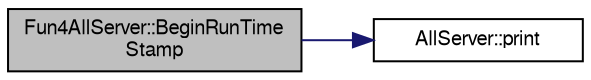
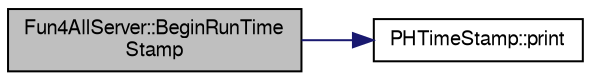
node "AllServer::print": label "AllServer::print" -> "PHTimeStamp::print"
